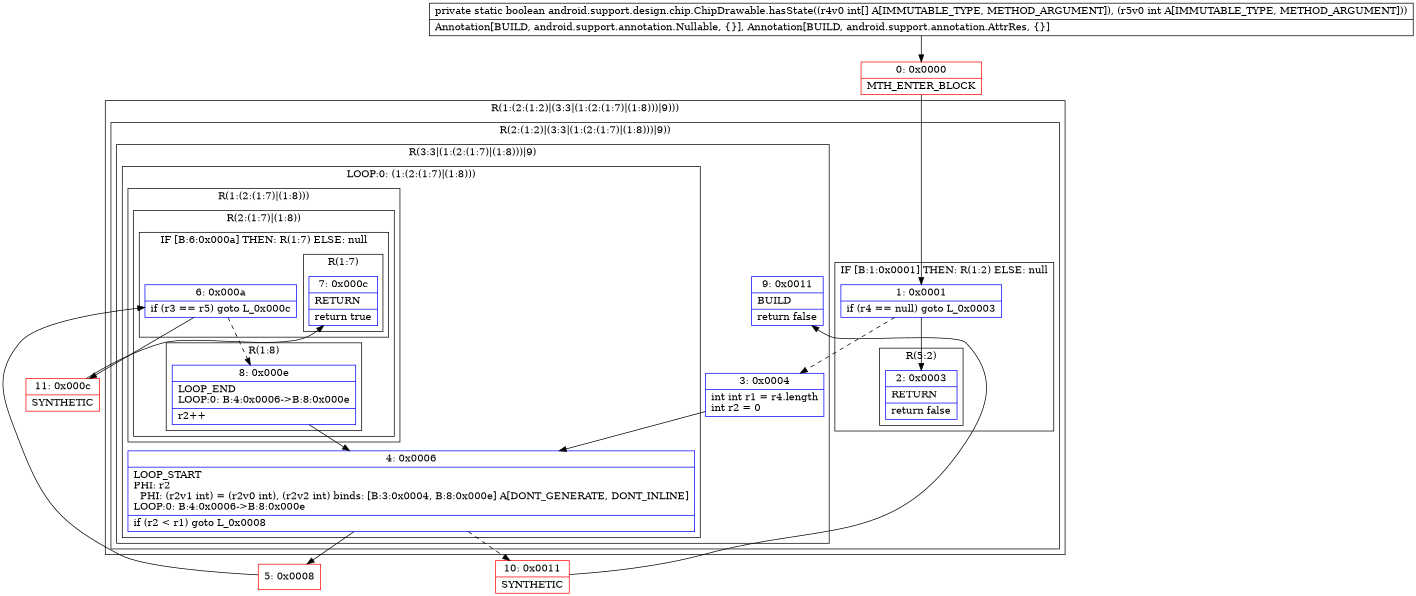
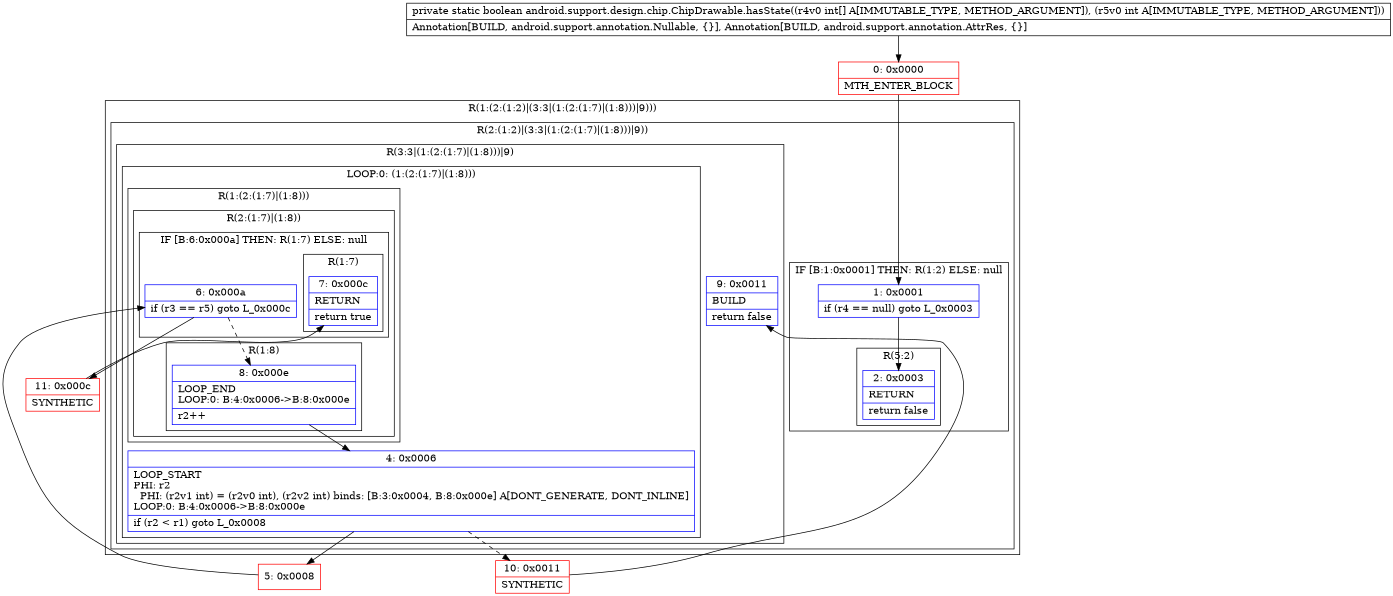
node "3: 0x0004": removed
